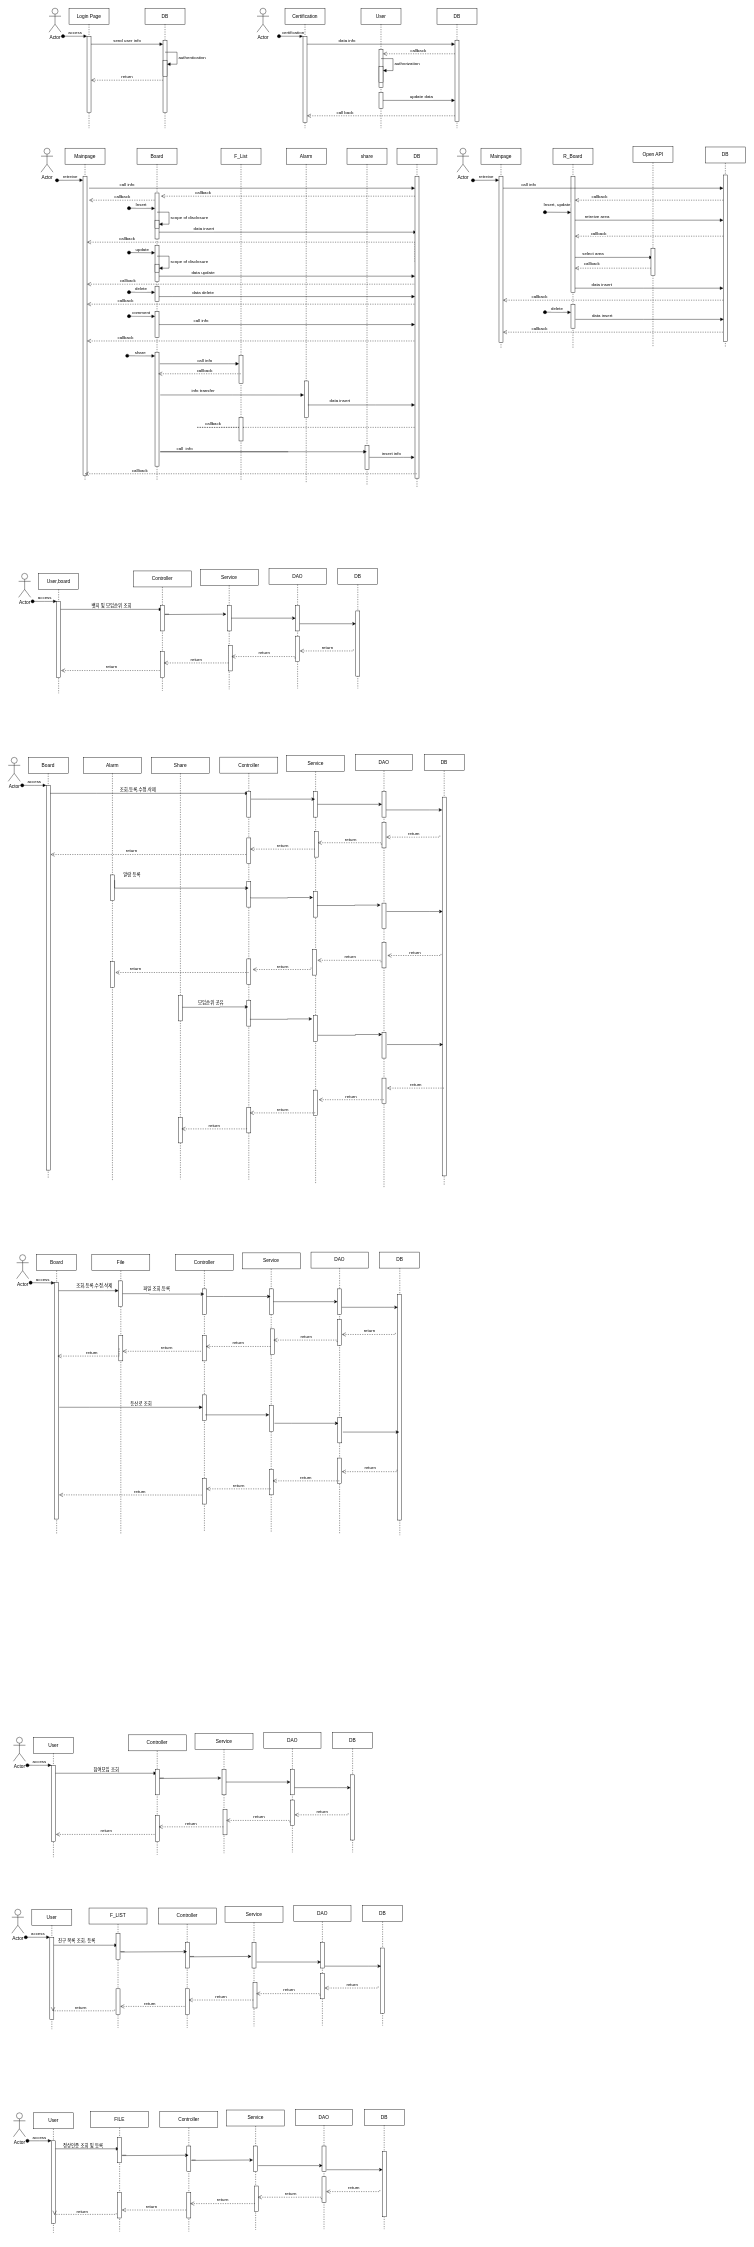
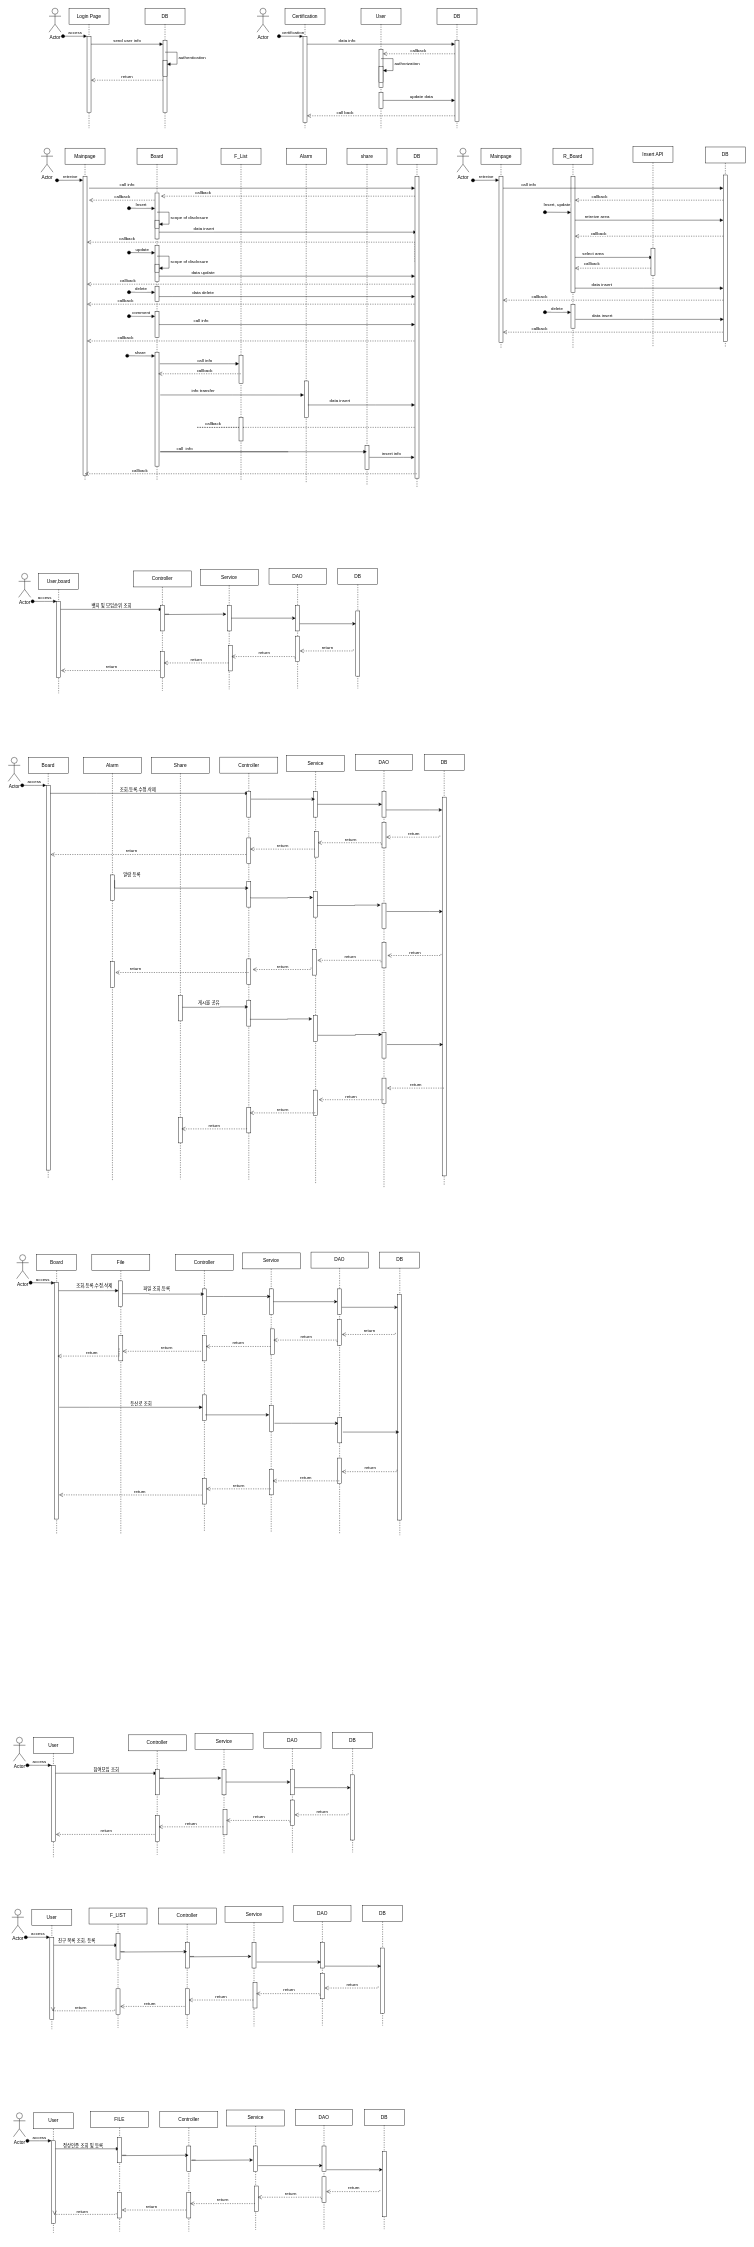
node "Open API": label "Open API" -> "Insert API"
node "모임순위 공유": label "모임순위 공유" -> "게시물 공유"
